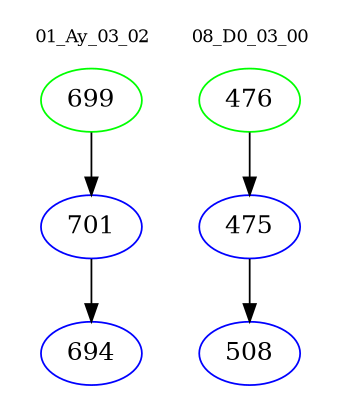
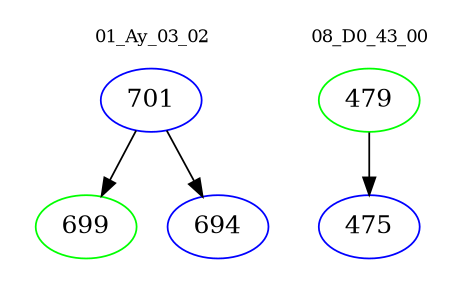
cluster "08_D0_03_00": label "08_D0_03_00" -> "08_D0_43_00"
node "476": label "476" -> "479"
edge "699" -> "701": reversed
node "508": removed
